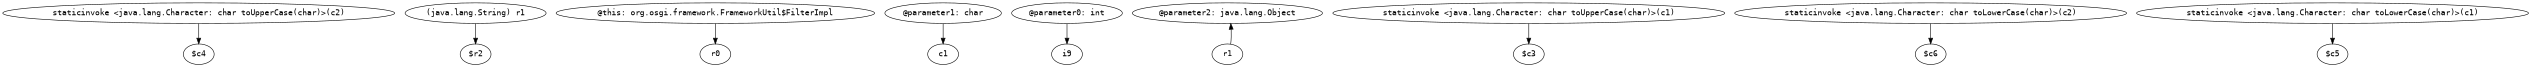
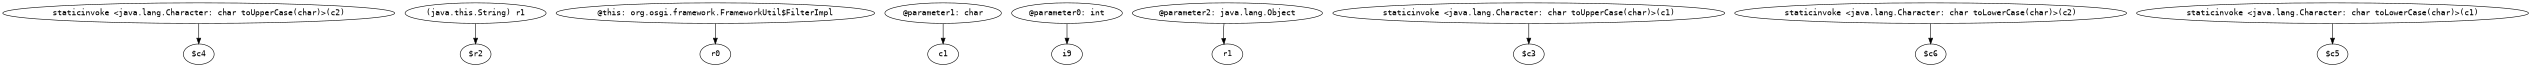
node "(java.lang.String) r1": label "(java.lang.String) r1" -> "(java.this.String) r1"
edge "r1" -> "@parameter2: java.lang.Object": reversed
